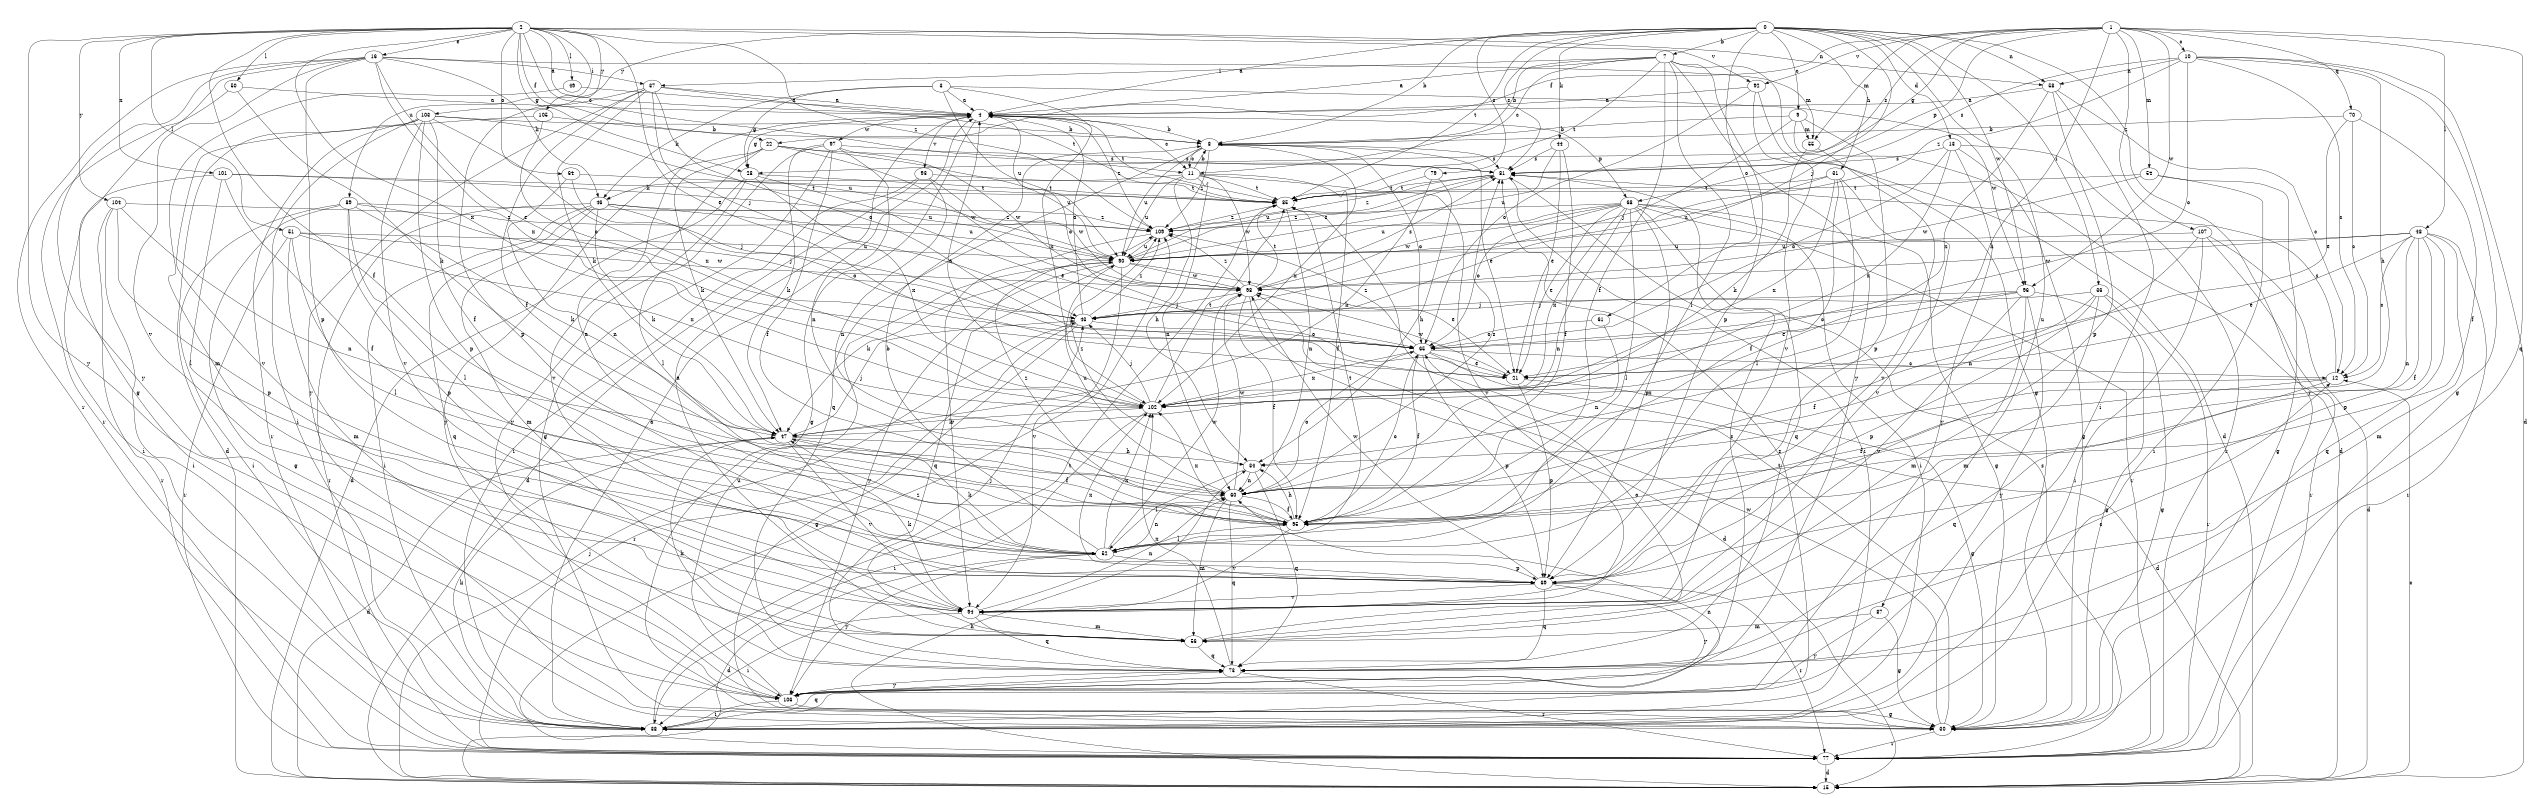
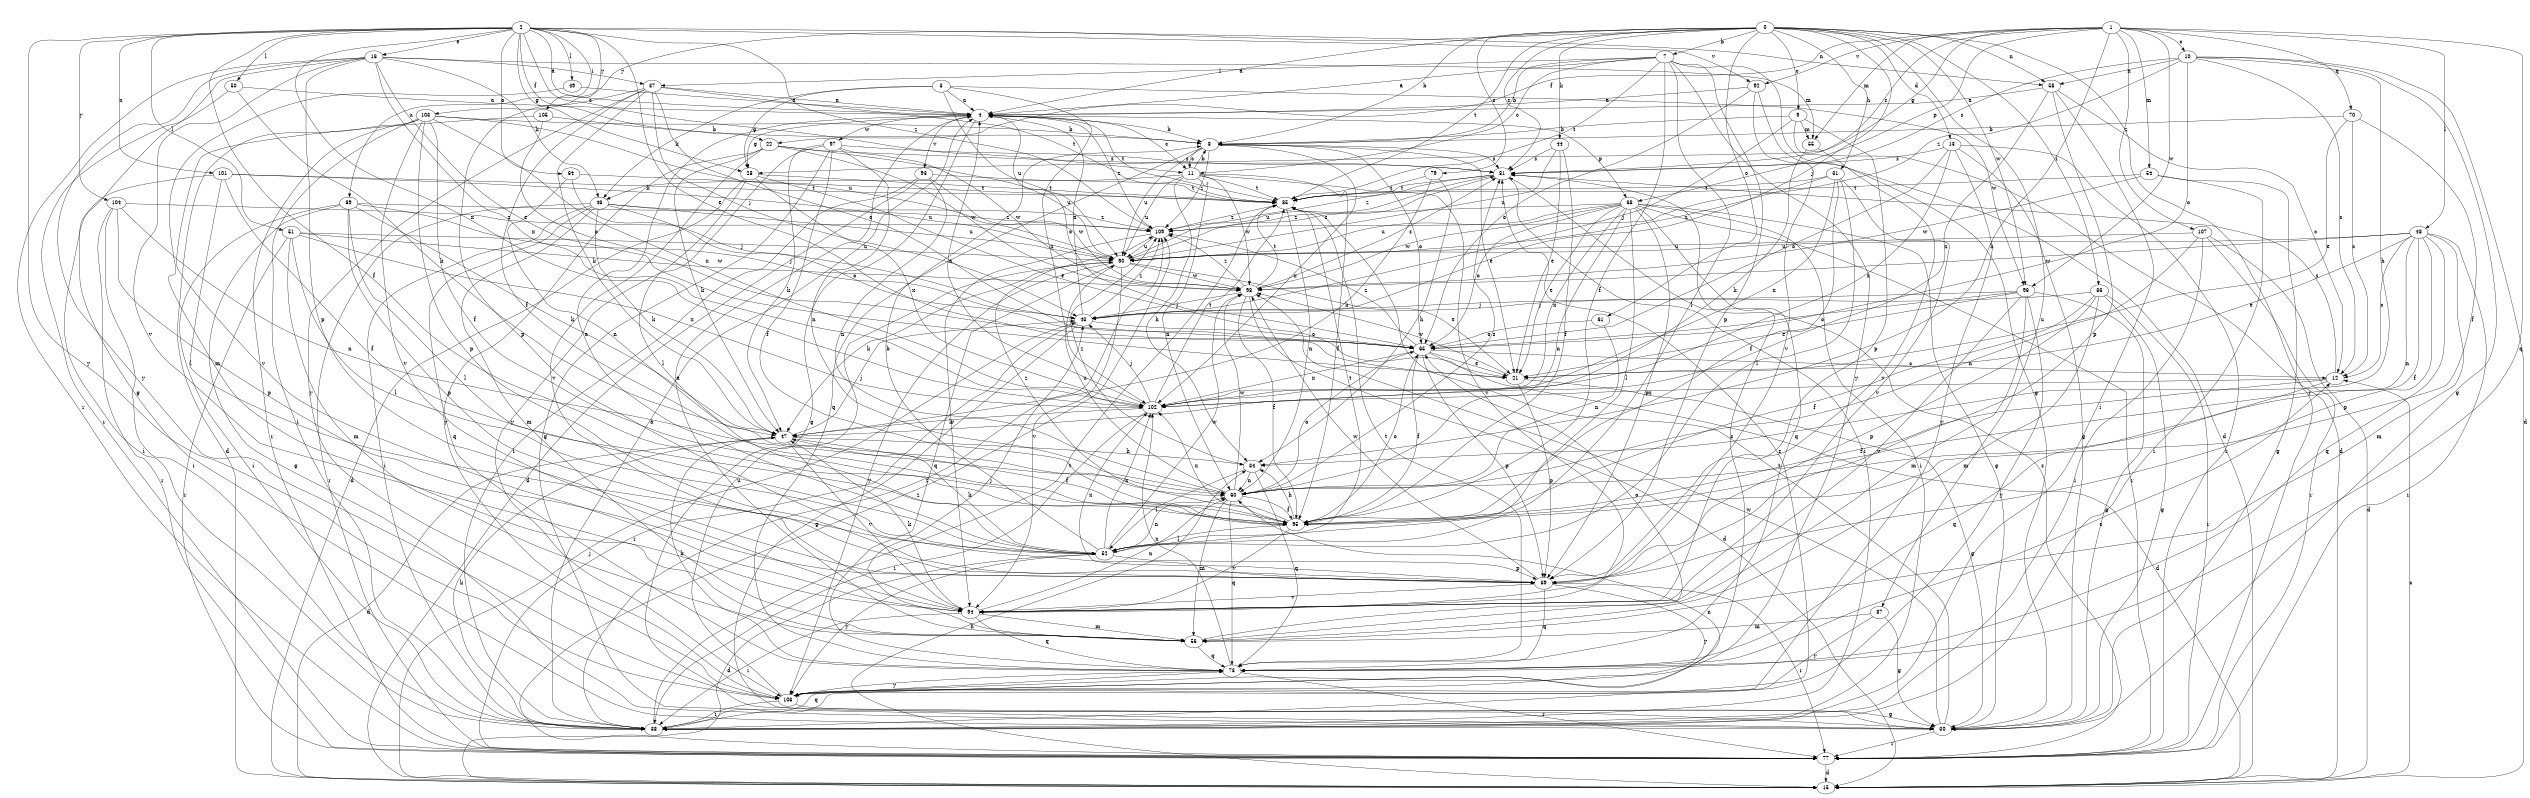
edge "73" -> "85": added, label "t"
edge "38" -> "109": added, label "z"
